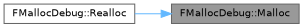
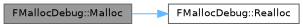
edge "FMallocDebug::Realloc" -> "FMallocDebug::Malloc": reversed
